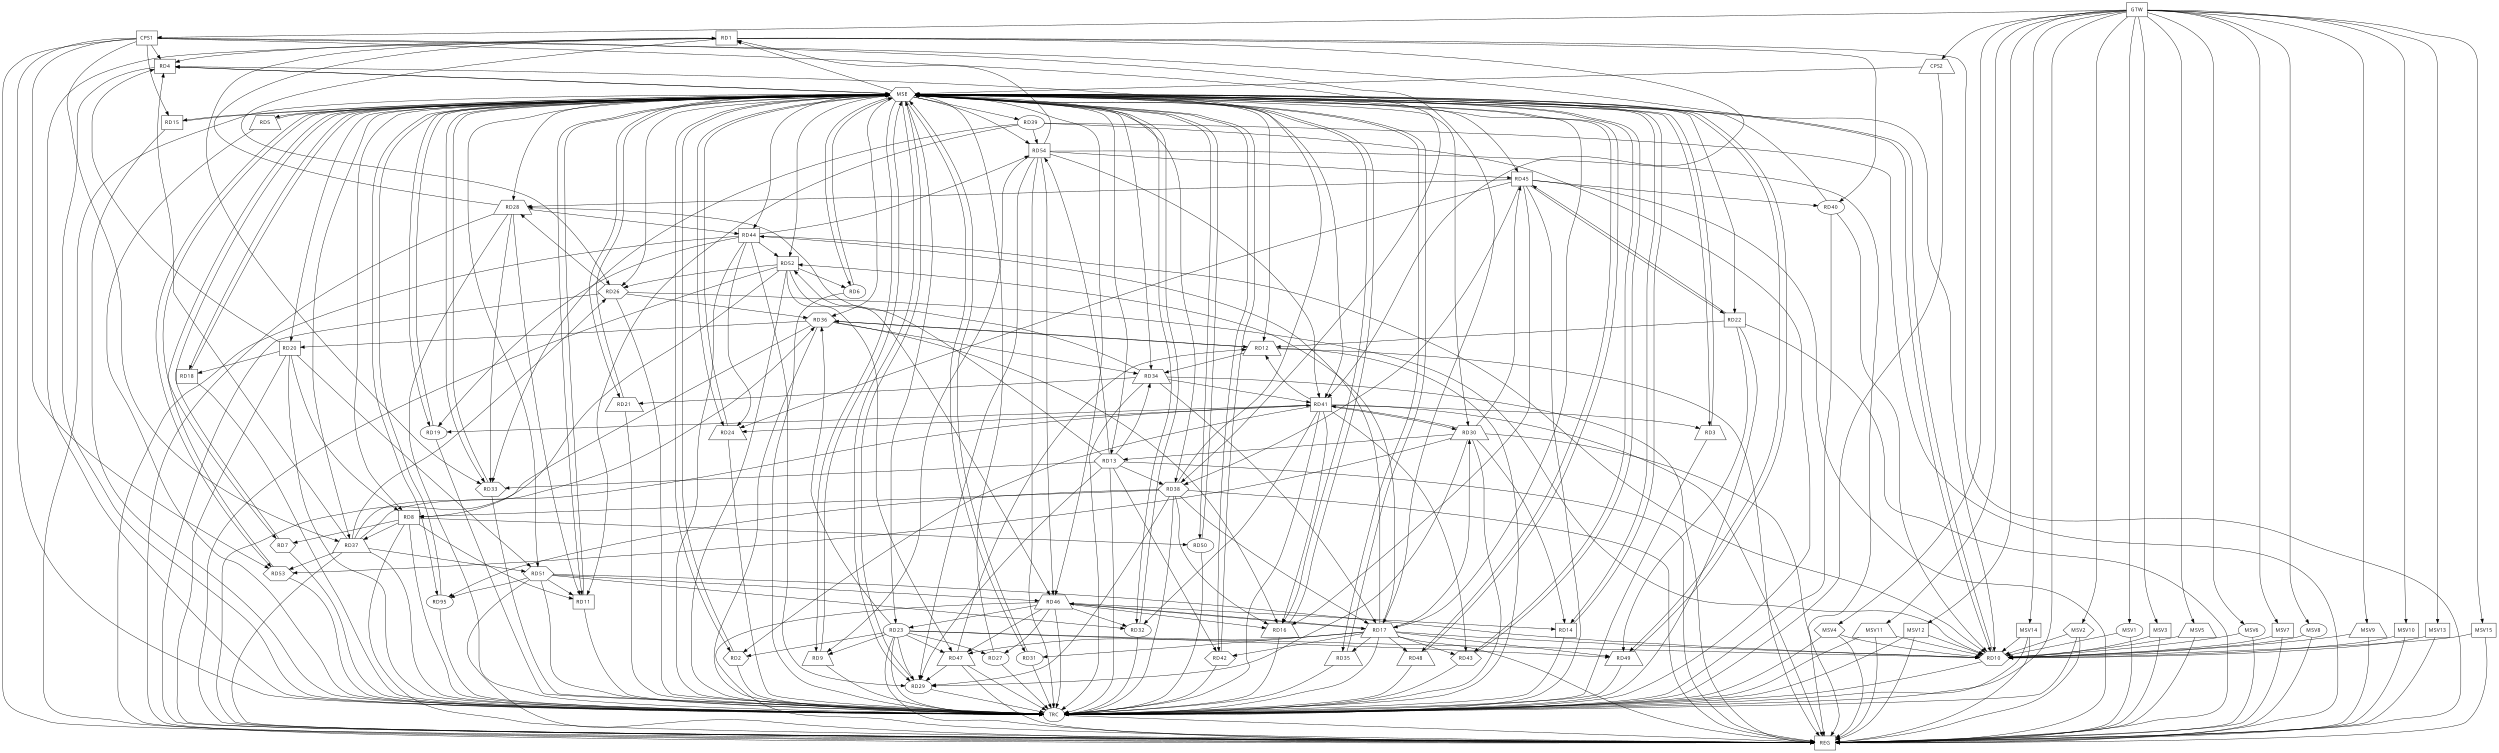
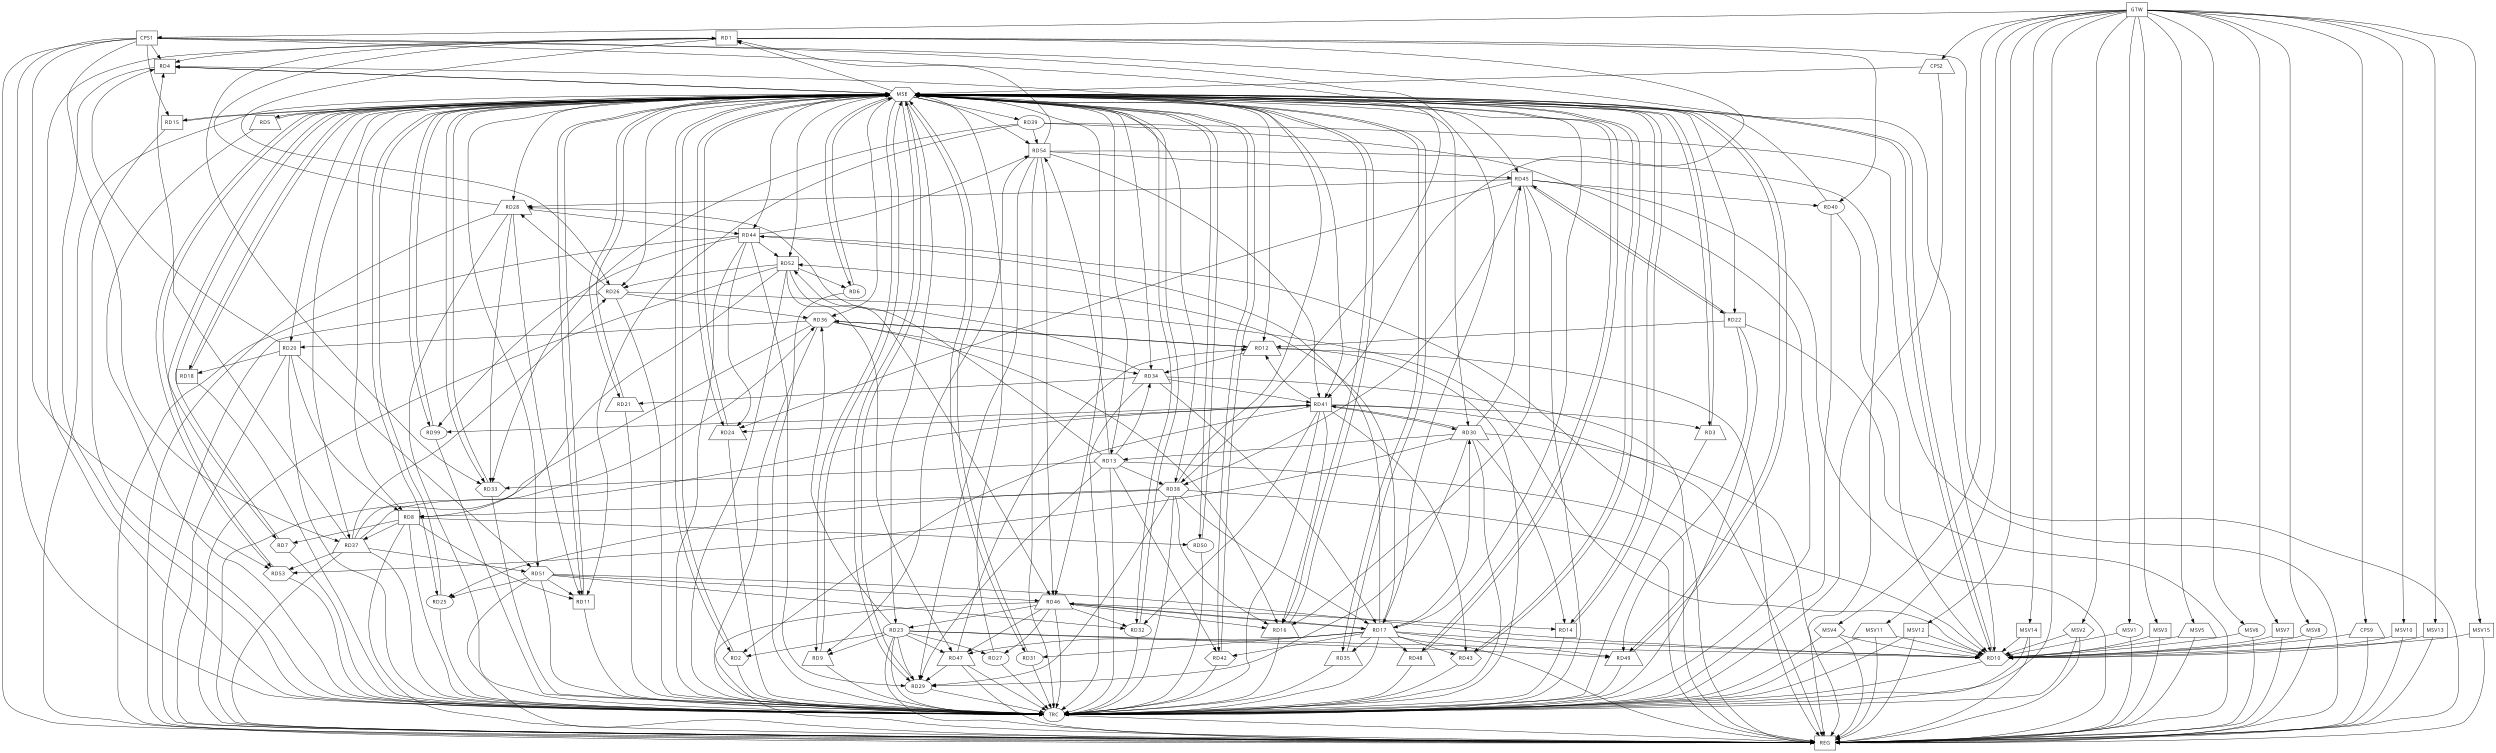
node "RD19": label "RD19" -> "RD99"
node "RD95": label "RD95" -> "RD25"
node "MSV9": label "MSV9" -> "CPS9"
